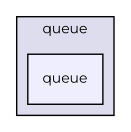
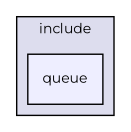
cluster "queue": label "queue" -> "include"
